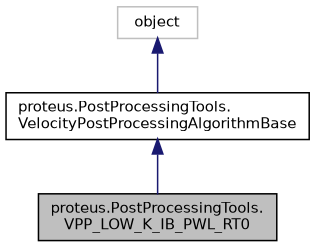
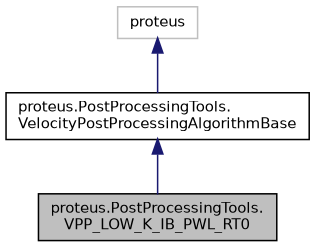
node "object": label "object" -> "proteus"
